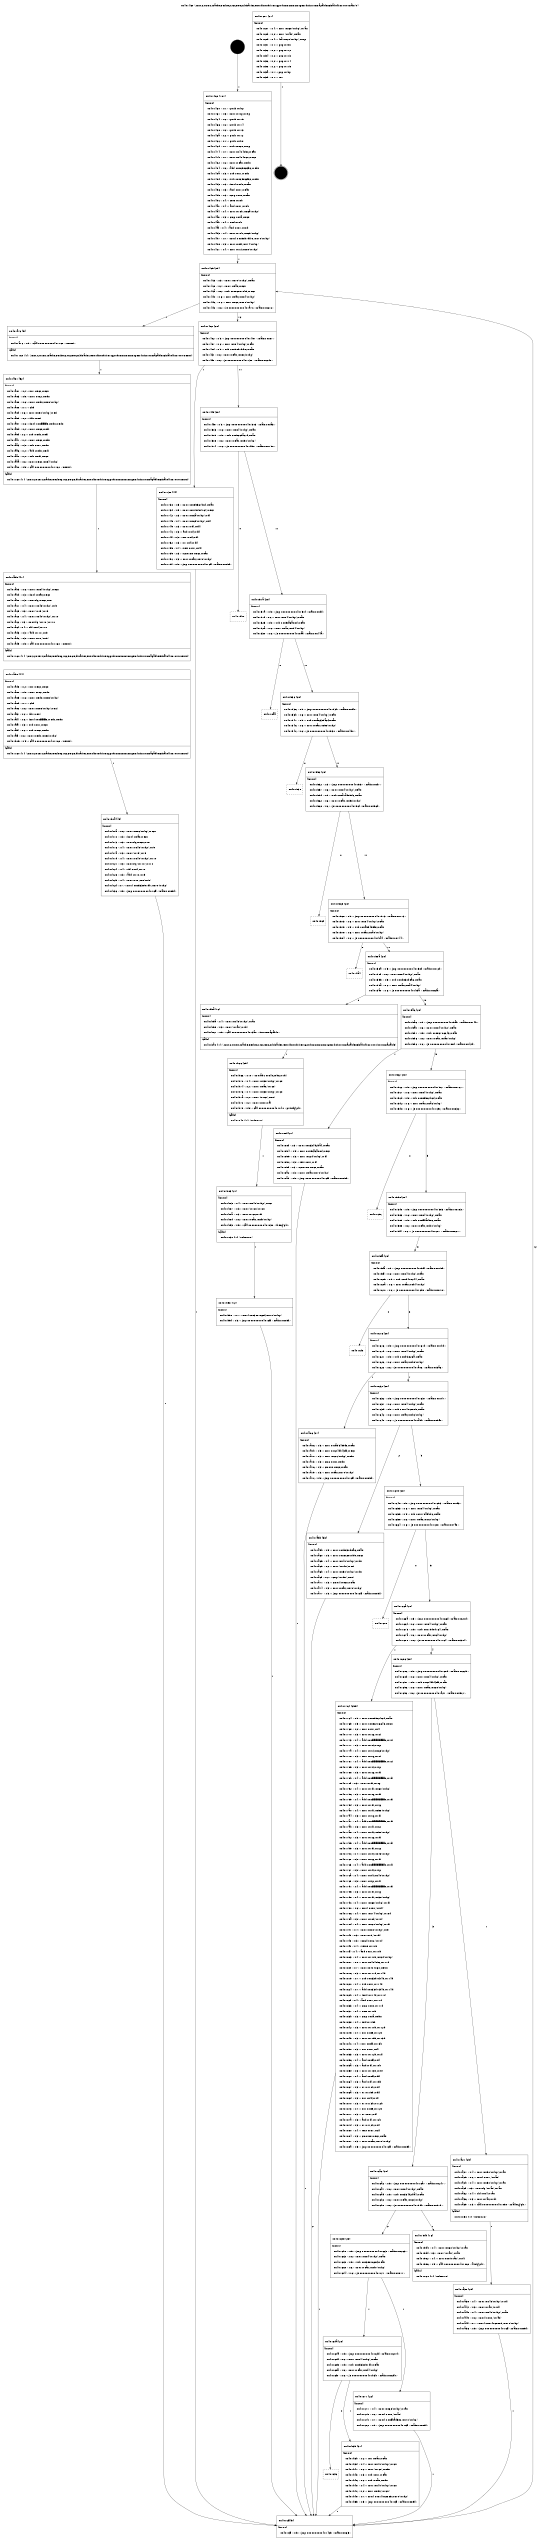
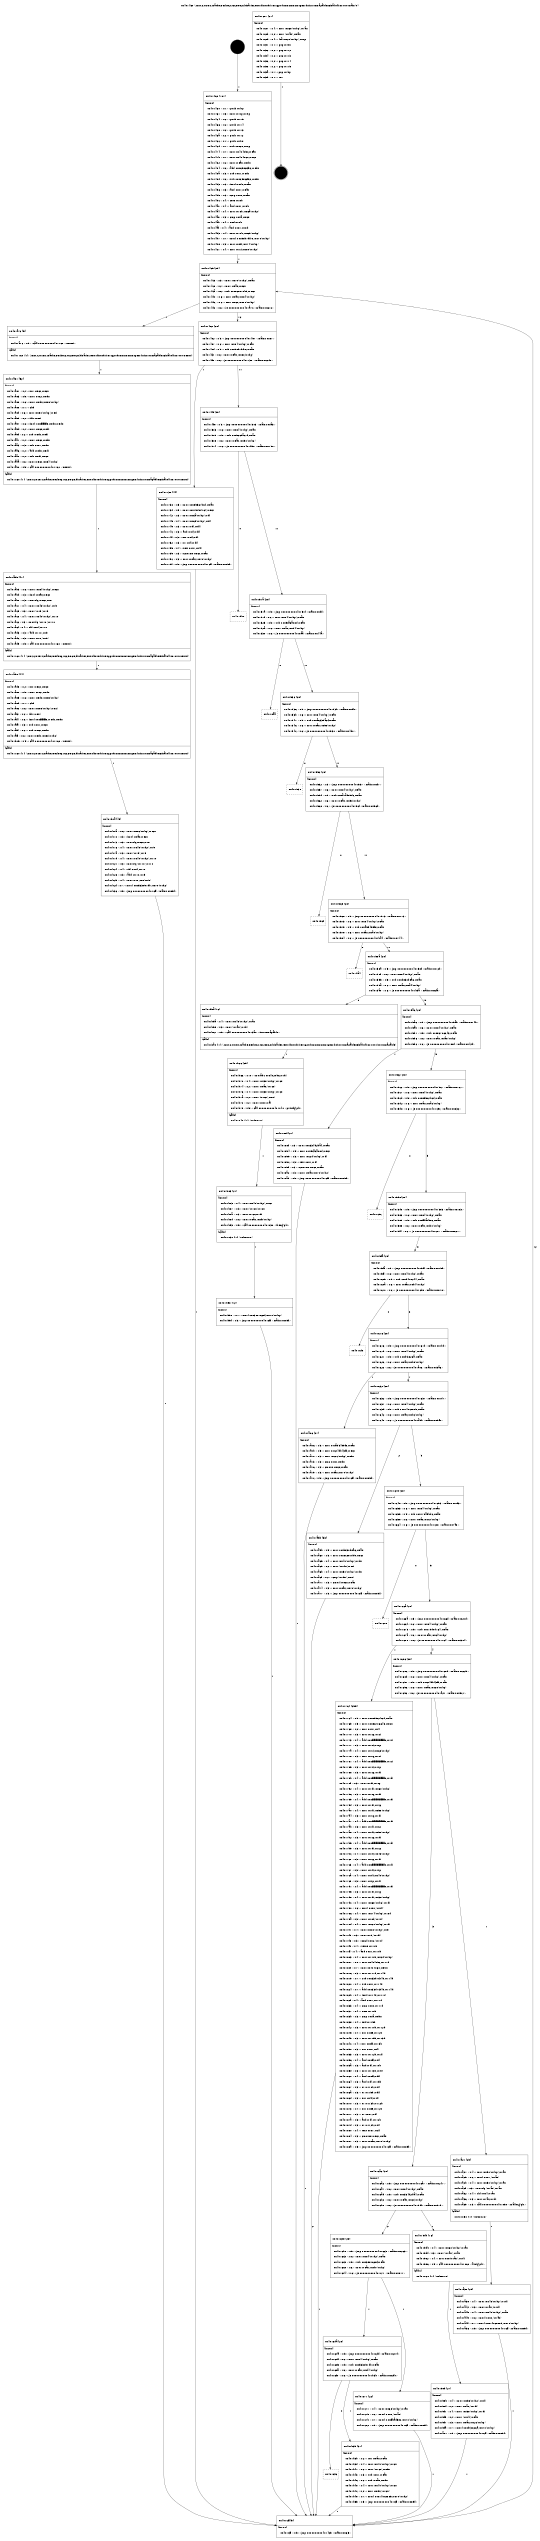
edge "0x401ab5 [41]" -> "0x401ade [44]": added, label "1"
node "0x4019eb [27]": added
